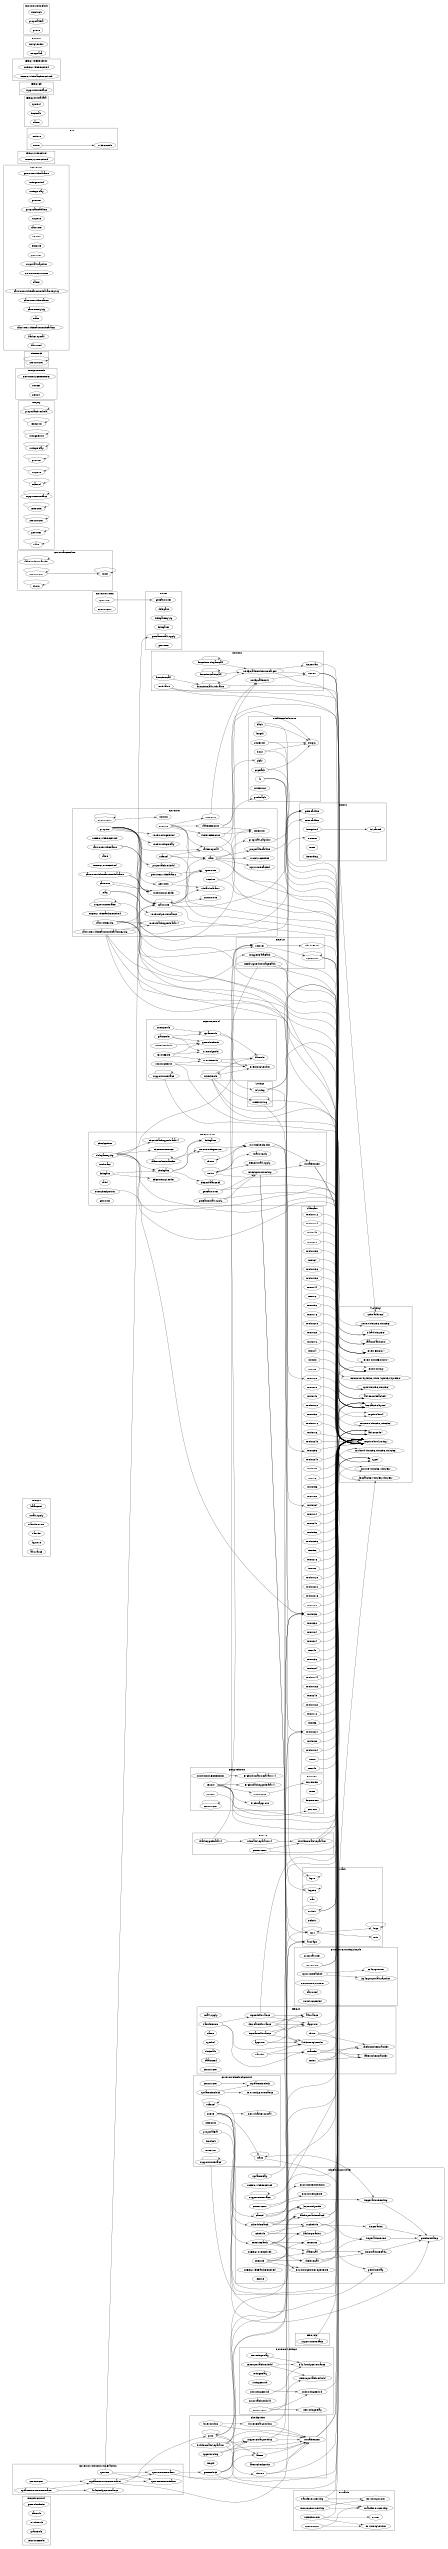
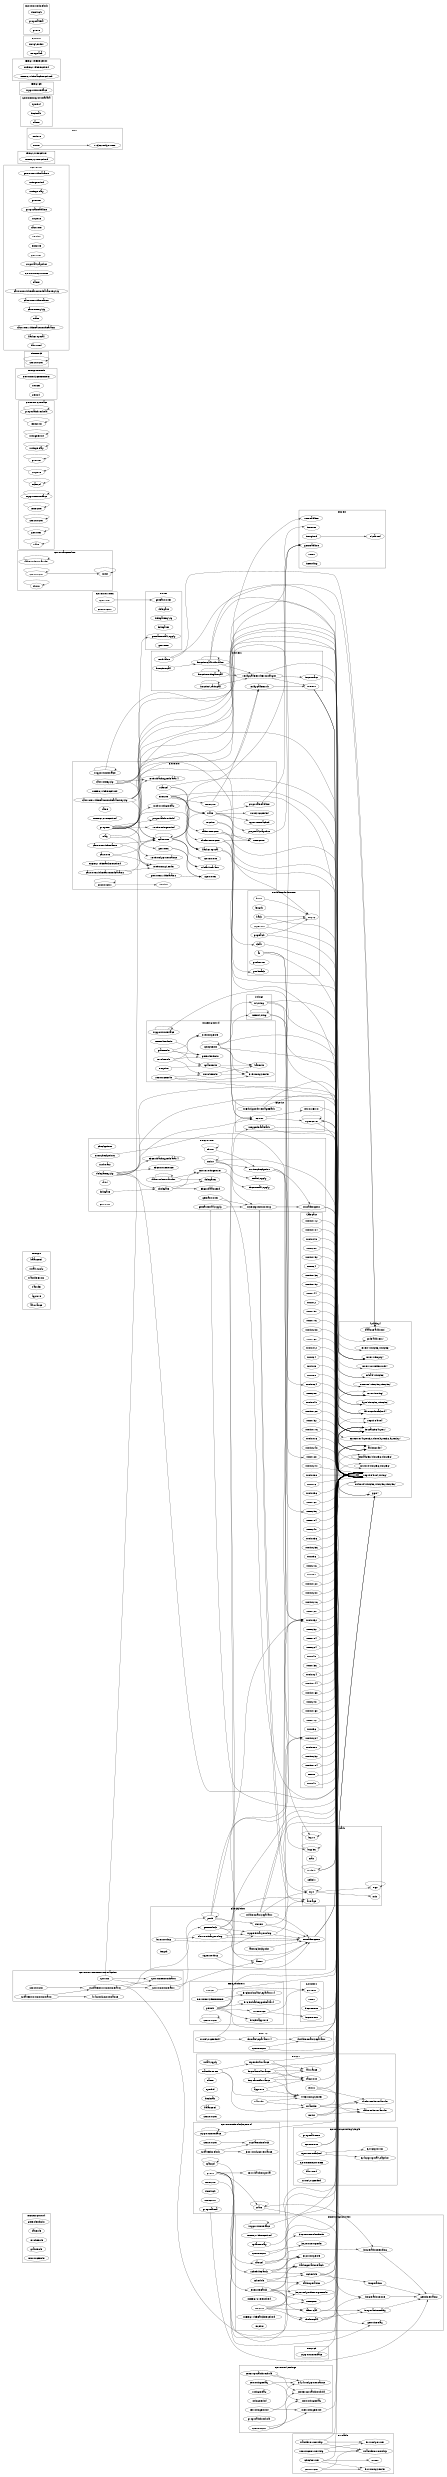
cluster "IERC20Metadata": label "IERC20Metadata" -> "COUNTING20Metadata"
node "11336_code": label "11336_code" -> "11336_onlyOwner"
cluster "Empty": label "Empty" -> "GovernorContract"
edge "front" -> "revert Empty()": now "clear" -> "revert Empty()"
edge "functionCallWithValue" -> "require(bool,string)": added
node "_setupRole": label "_setupRole" -> "_require"
edge "_moveVotingPower" -> "_writeCheckpoint": now "_moveVotingPower" -> "_checkpointsLookup"
edge "tryRecover" -> "mload(uint256)": reversed
node "5568__msgSender": removed
node "toInt192": label "toInt192" -> "toInt190"
node "toUint232": added
edge "hashOperationBatch" -> "abi.encode()": now "_schedule" -> "abi.encode()"
node "_hashTypedDataV4": label "_hashTypedDataV4" -> "_voteSucceeded4"
edge "_useNonce" -> "current": added
edge "setVotingDelay" -> "_setVotingDelay": added
edge "buildDomainSeparator" -> "_upperBinaryLookup": now "_lowerBinaryLookup" -> "_upperBinaryLookup"
